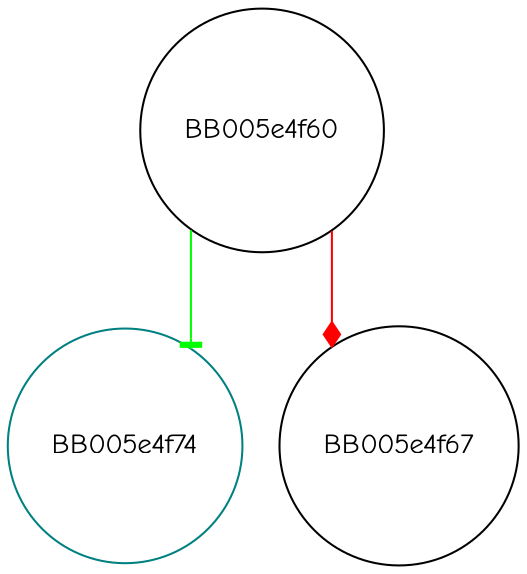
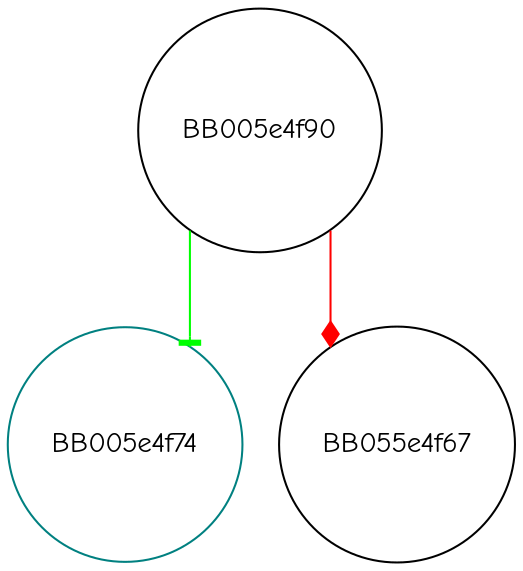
node "BB005e4f60": label "BB005e4f60" -> "BB005e4f90"
node "BB005e4f67": label "BB005e4f67" -> "BB055e4f67"
